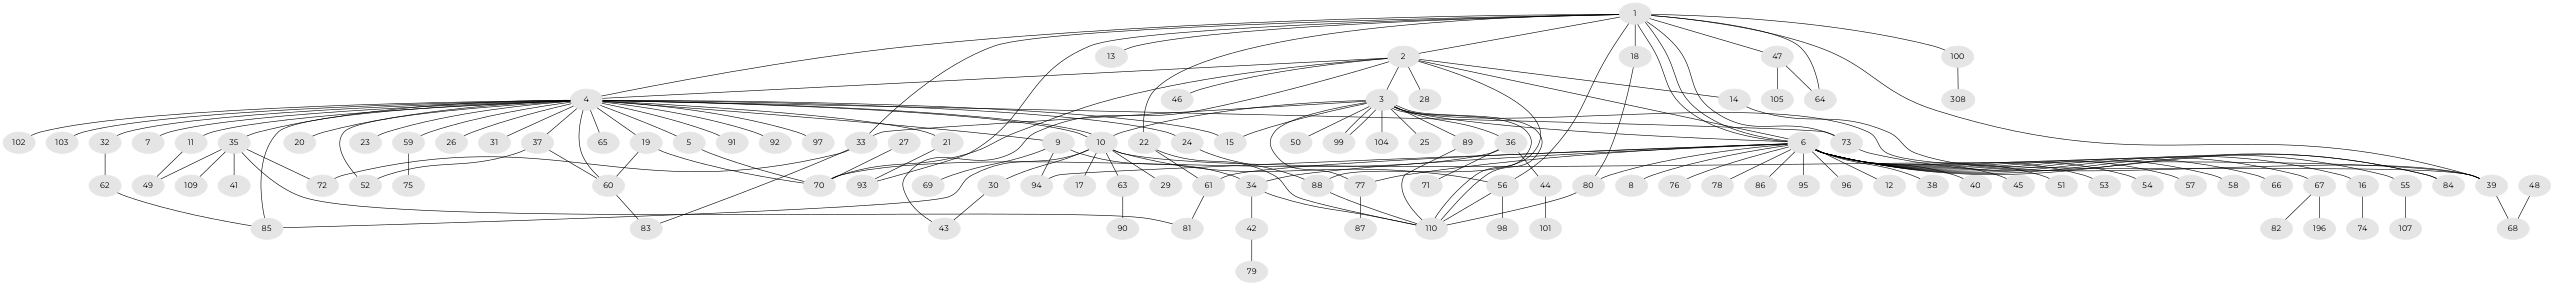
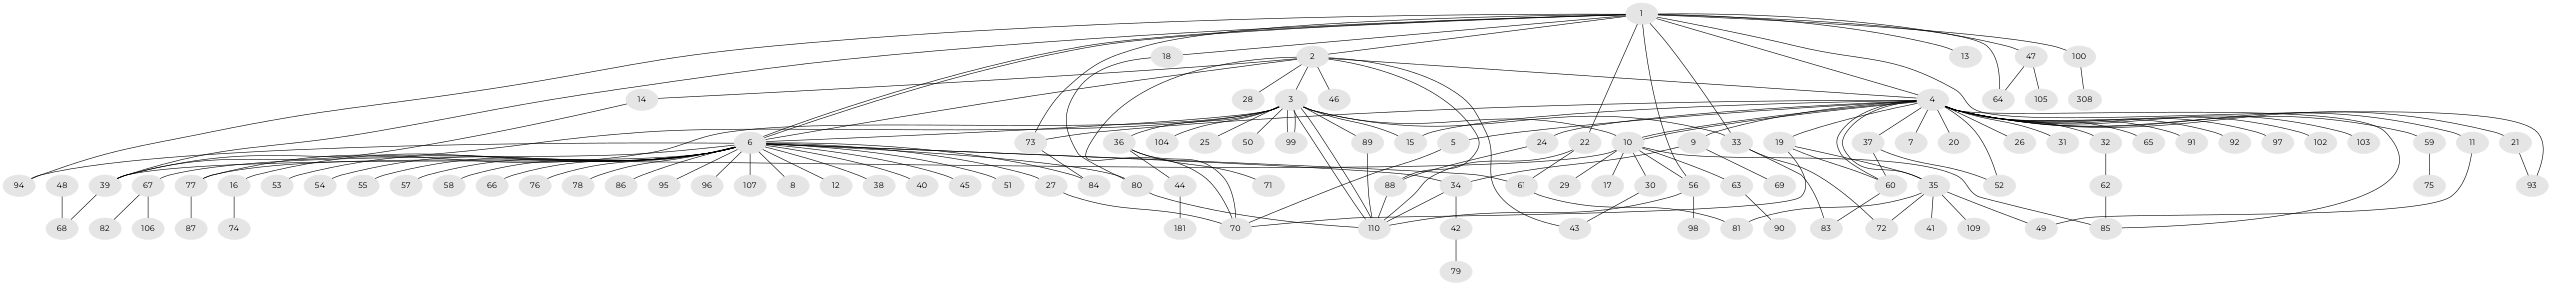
node "23": removed
edge "6" -- "27": added
edge "19" -- "35": added
edge "9" -- "94": now "1" -- "94"
edge "55" -- "107": now "6" -- "107"
node "101": label "101" -> "181"
node "196": label "196" -> "106"
